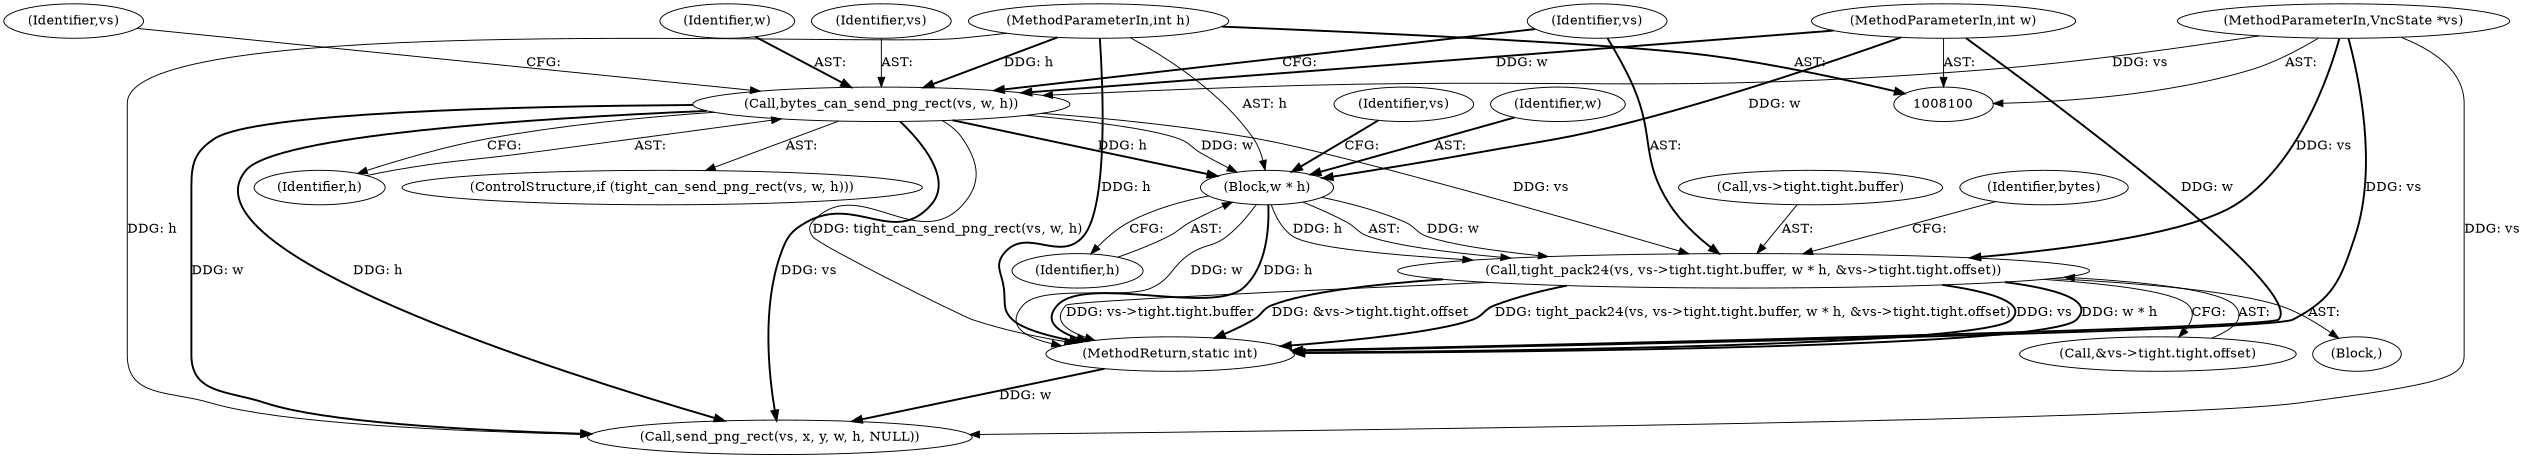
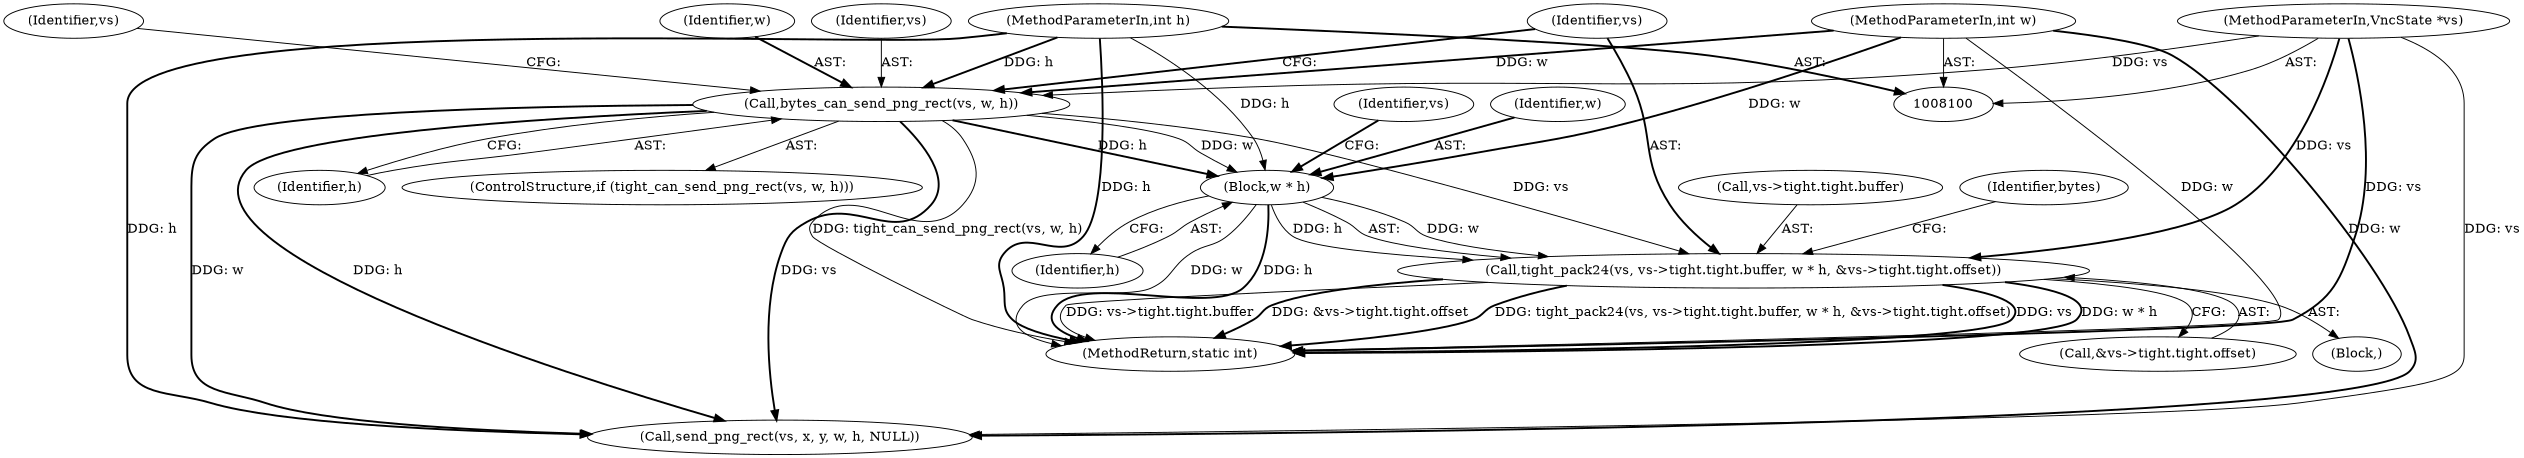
edge "(MethodParameterIn,int h)" -> "(Call,send_png_rect(vs, x, y, w, h, NULL))": style solid -> bold
edge "(MethodParameterIn,int h)" -> "(Block,w * h)": label "AST: h" -> "DDG: h"
edge "(MethodParameterIn,int w)" -> "(MethodReturn,static int)": style bold -> solid
edge "(MethodReturn,static int)" -> "(Call,send_png_rect(vs, x, y, w, h, NULL))": now "(MethodParameterIn,int w)" -> "(Call,send_png_rect(vs, x, y, w, h, NULL))"
